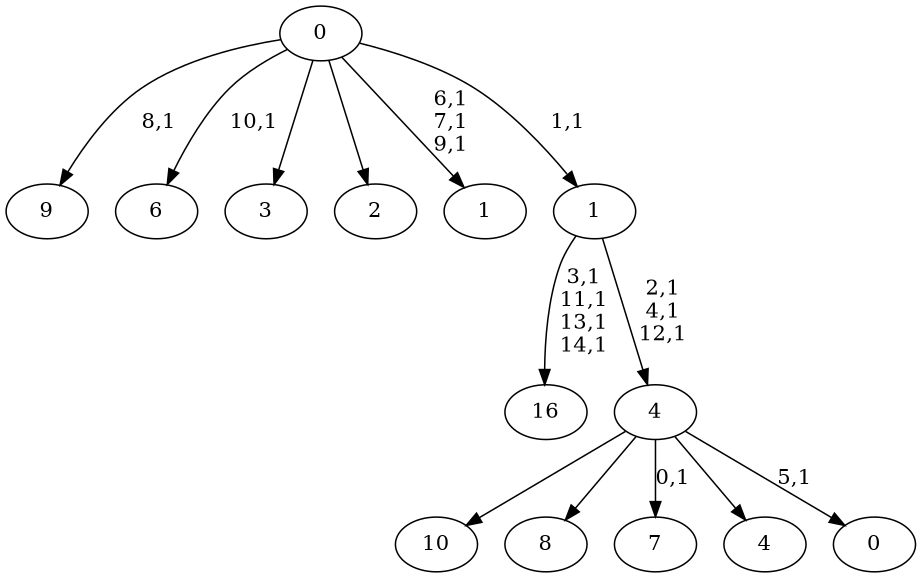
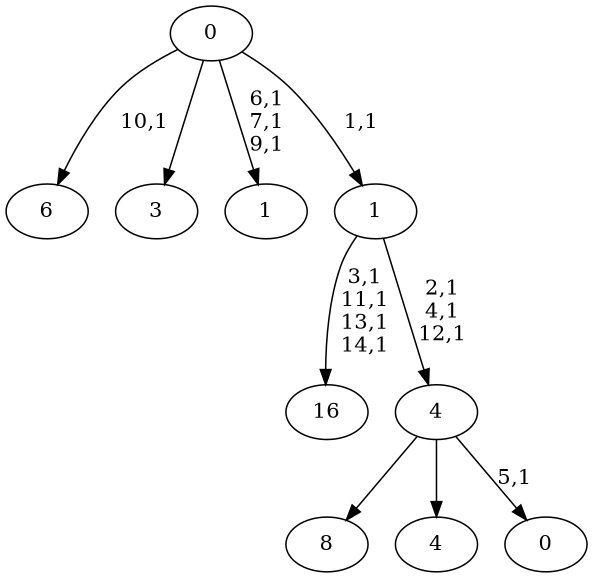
node "9": removed
node "2": removed
node "10": removed
node "7": removed
